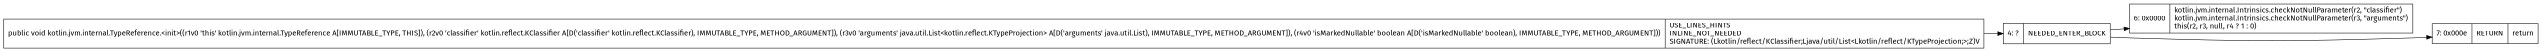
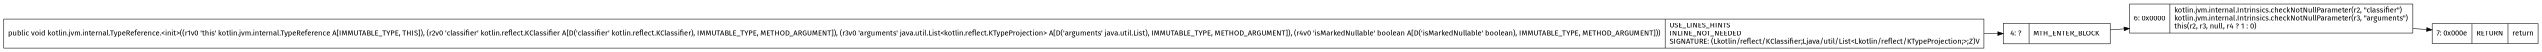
node "4: ?": text "NEEDED_ENTER_BLOCK" -> "MTH_ENTER_BLOCK"
edge "4: ?" -> "7: 0x000e": now "6: 0x0000" -> "7: 0x000e"
